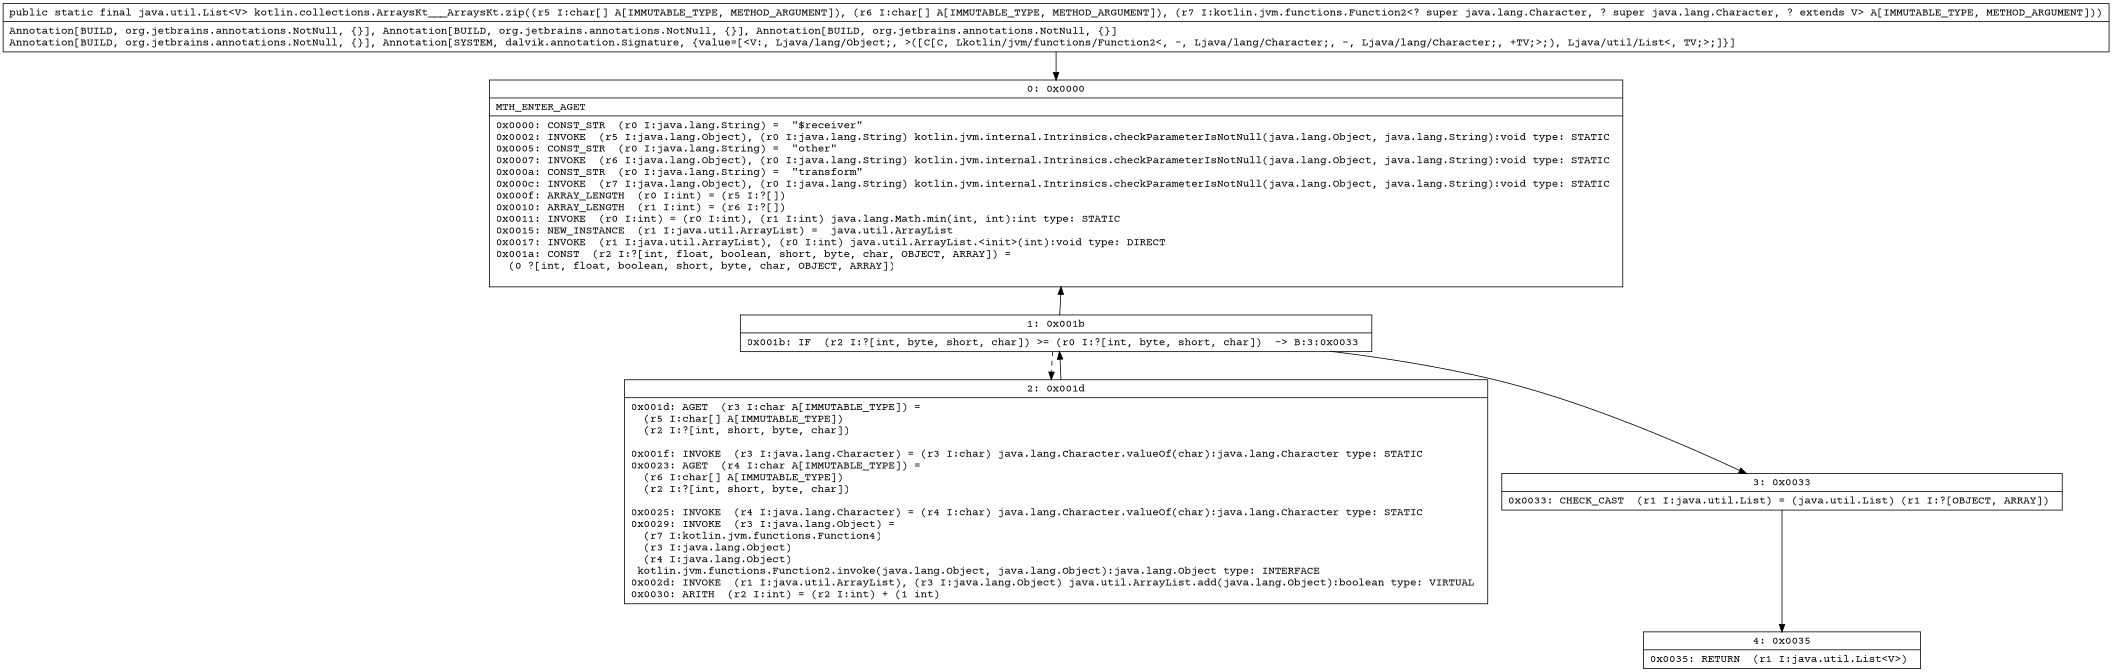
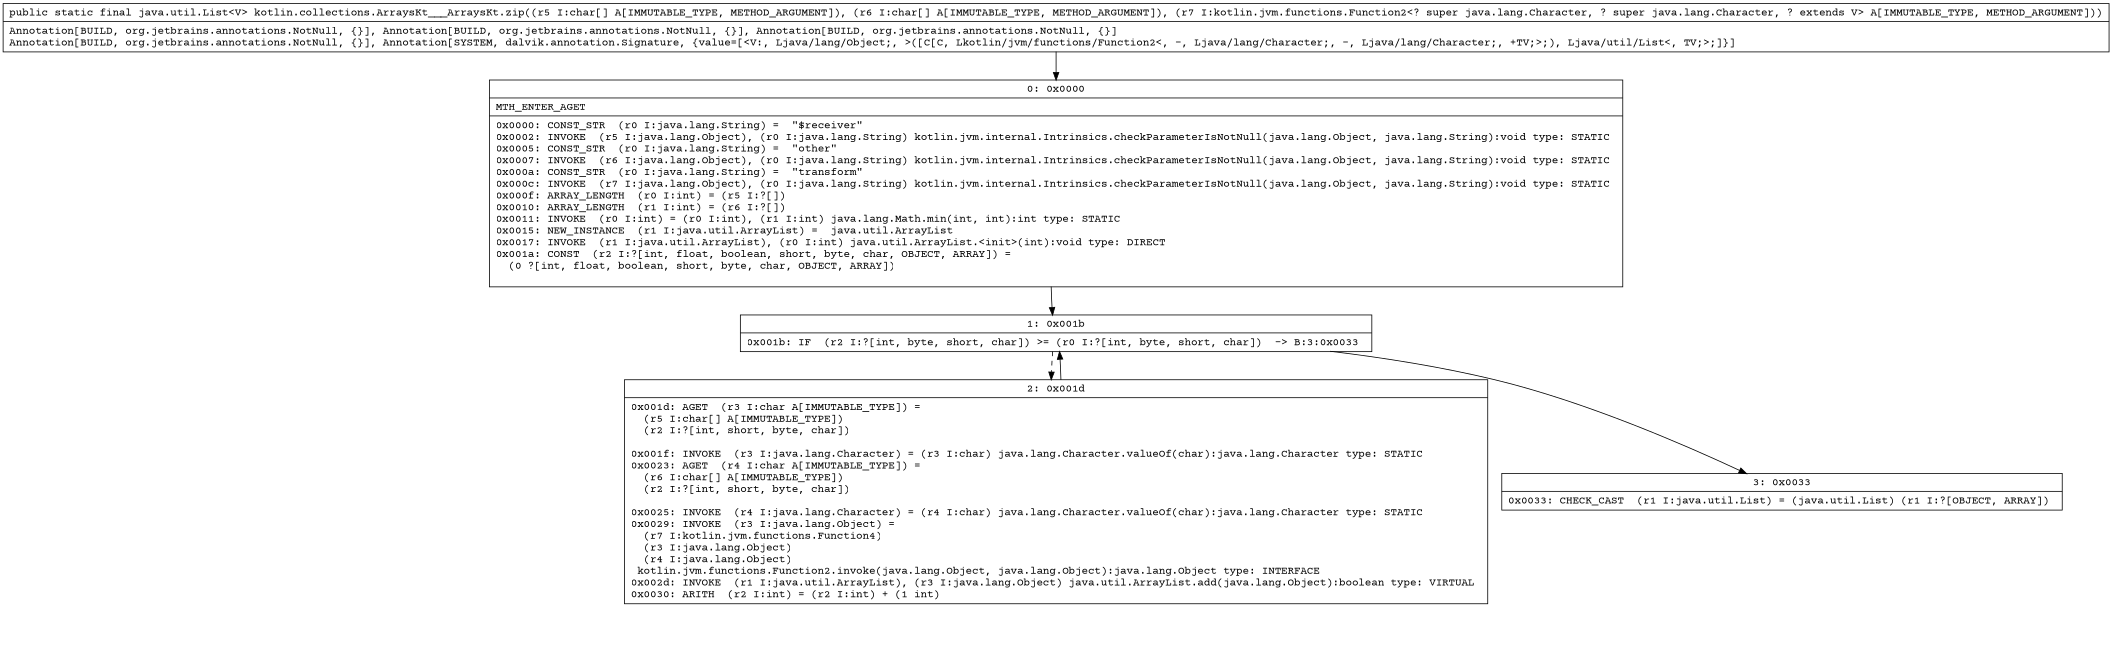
edge "1: 0x001b" -> "0: 0x0000": reversed
node "4: 0x0035": removed
